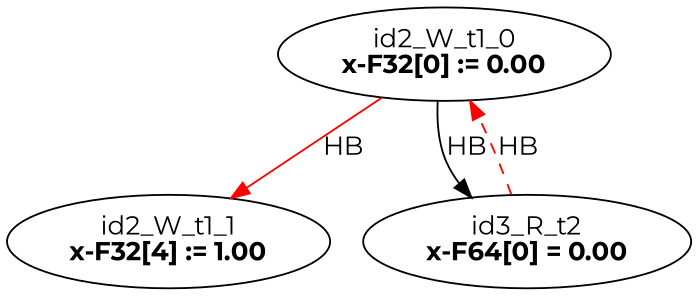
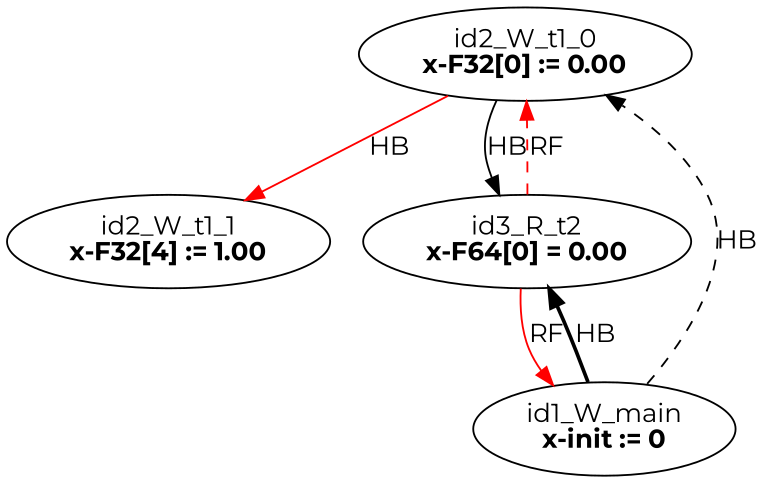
edge "id3_R_t2" -> "id2_W_t1_0": label "HB" -> "RF"
node "id1_W_main": added
